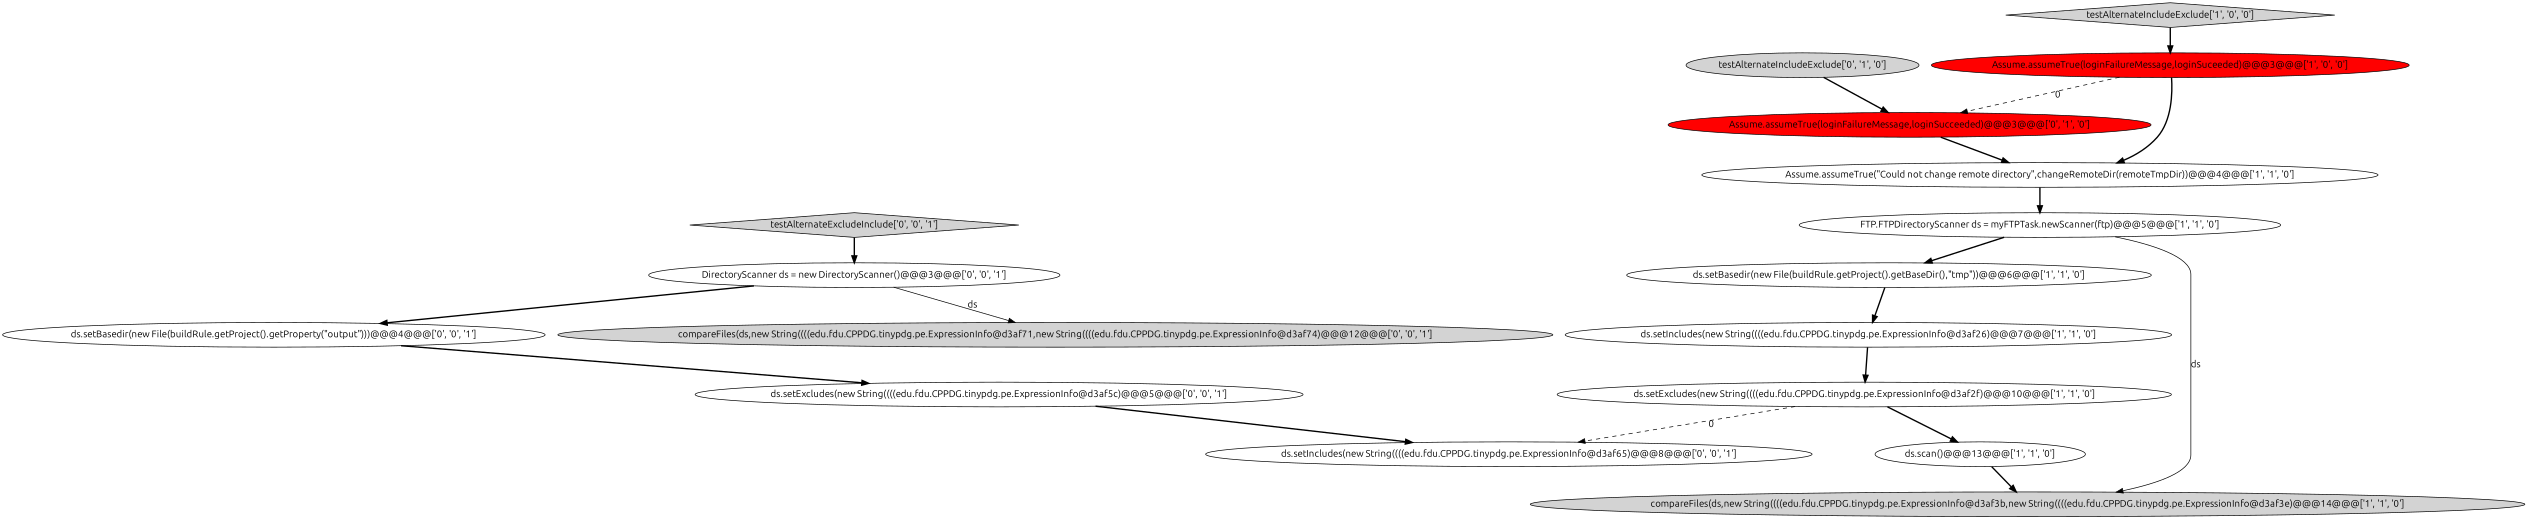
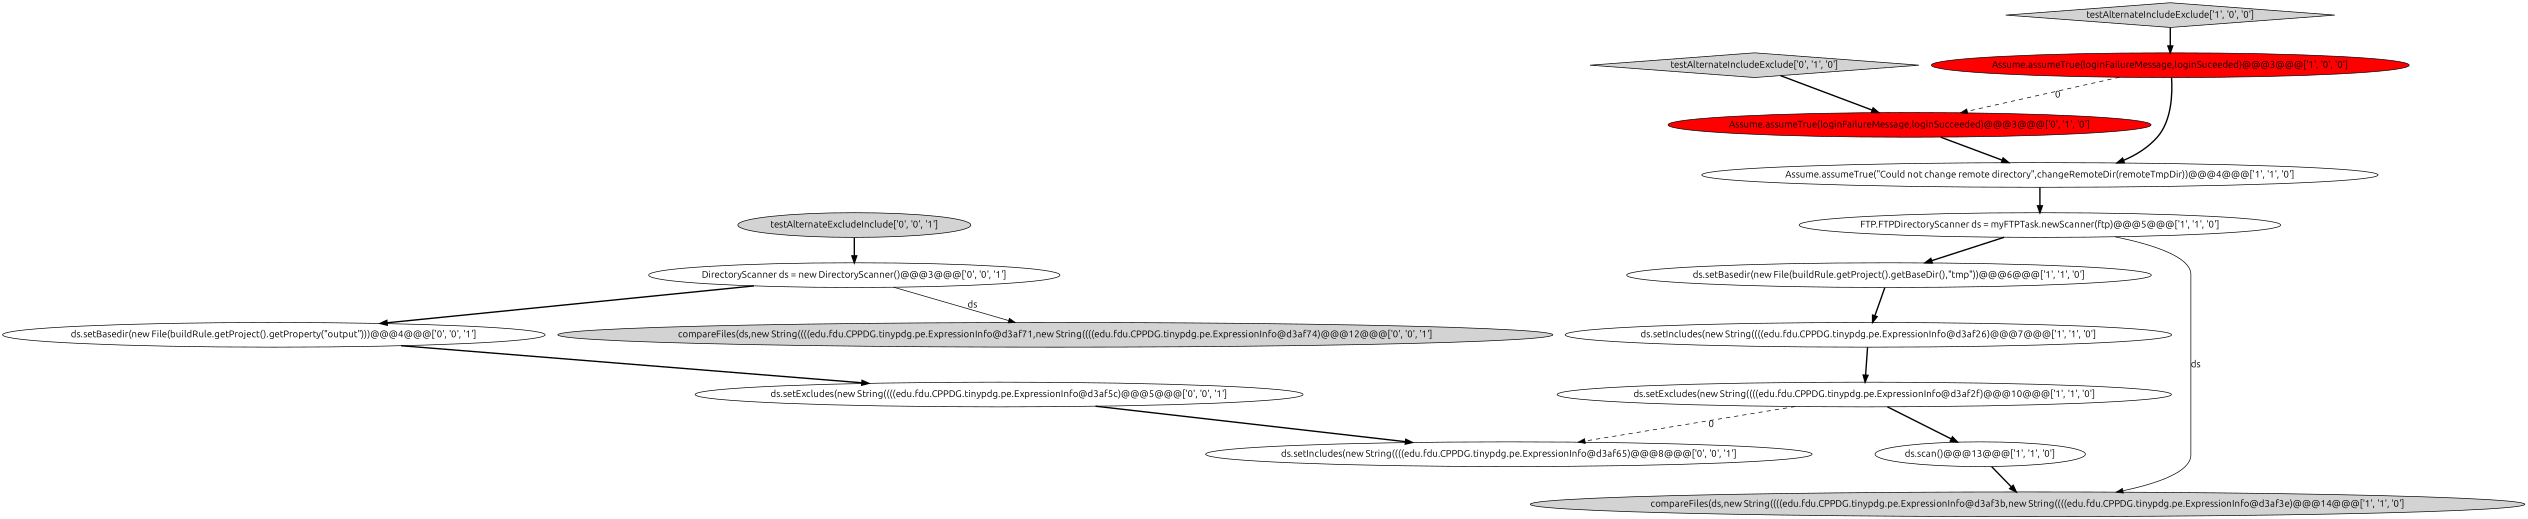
node "testAlternateIncludeExclude['0', '1', '0']": shape ellipse -> diamond
node "testAlternateExcludeInclude['0', '0', '1']": shape diamond -> ellipse
